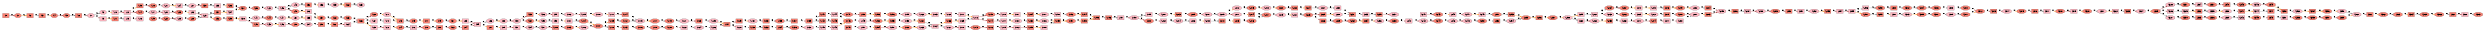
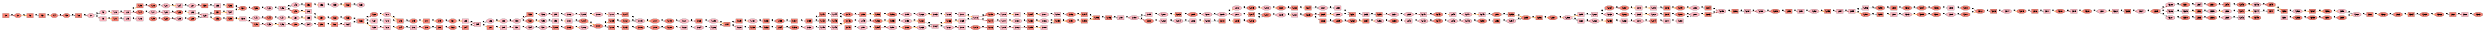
node "S239": added
node "S348": removed
